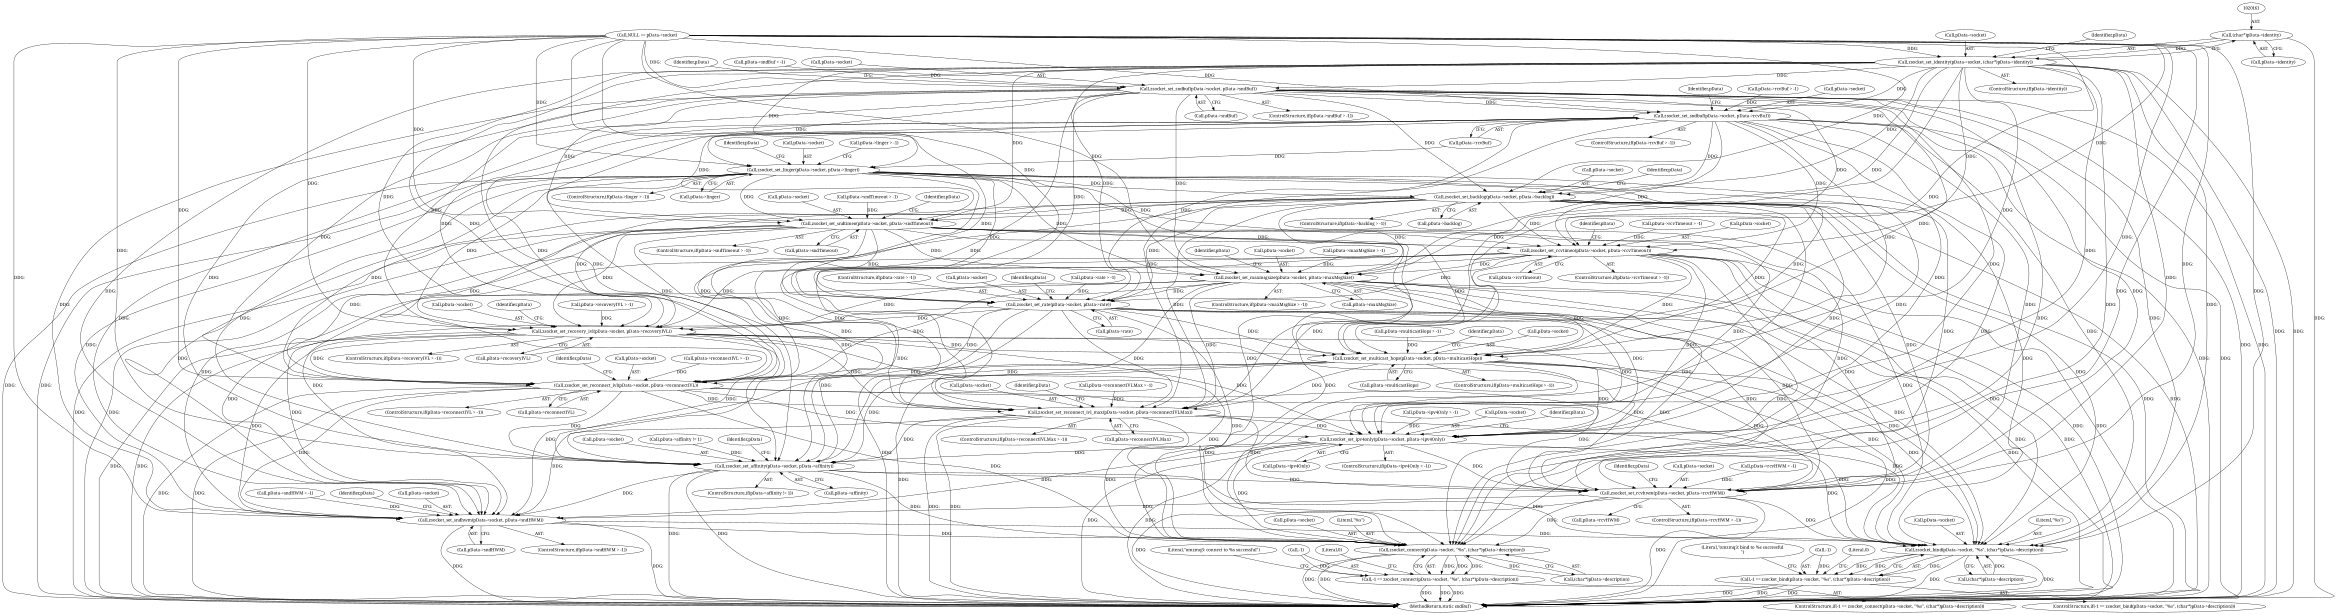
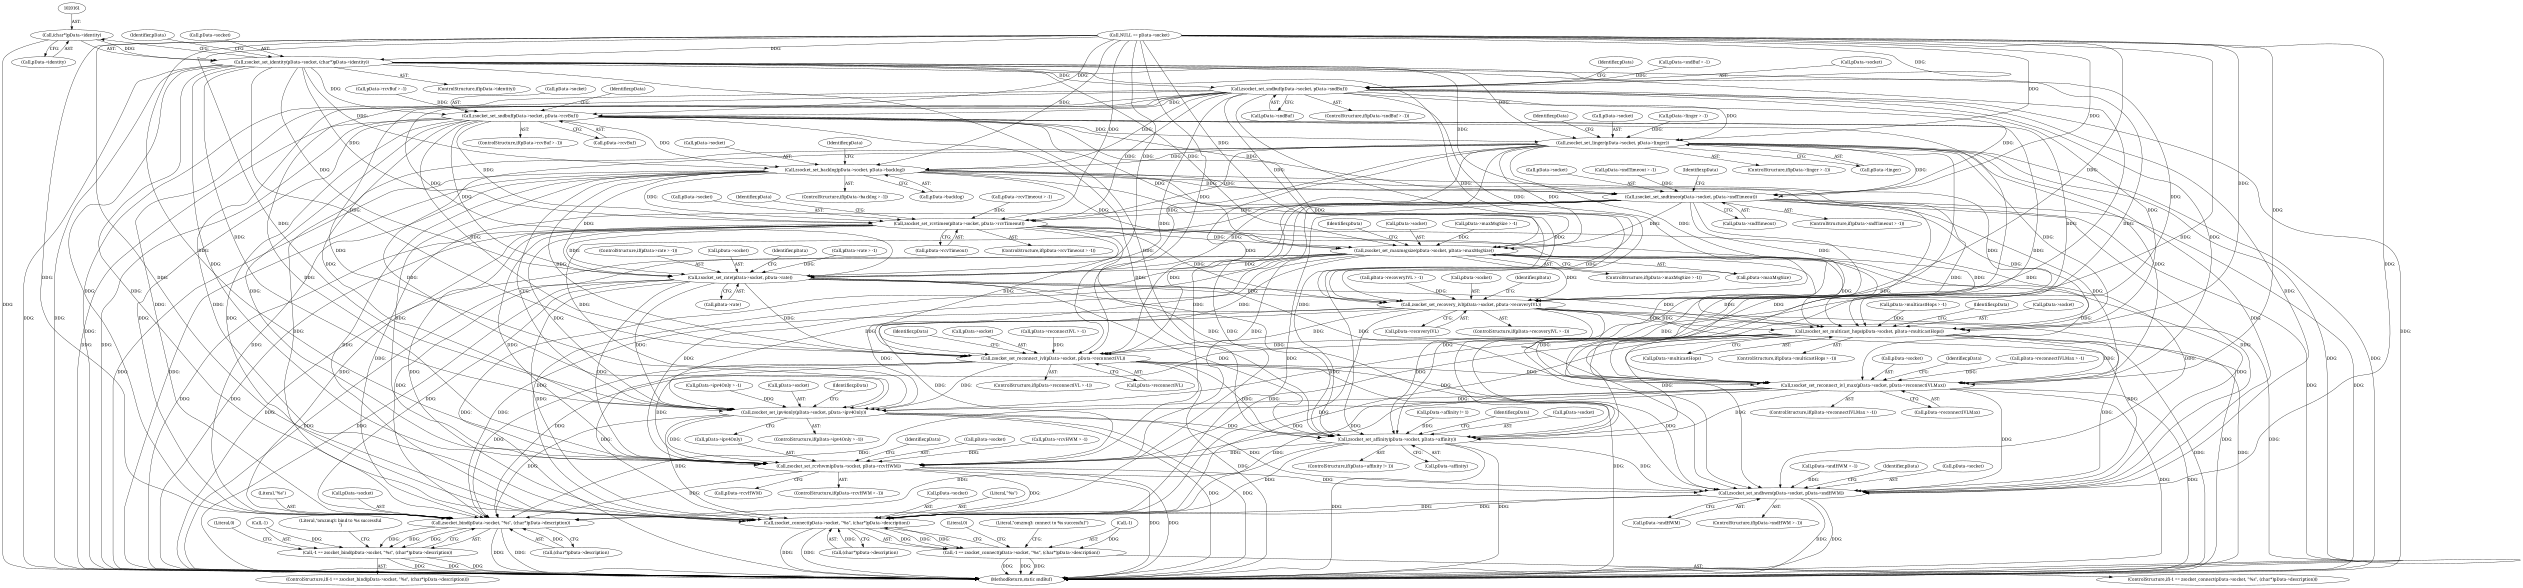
edge "(Call,pData->linger > -1)" -> "(Call,zsocket_set_linger(pData->socket, pData->linger))": label "CFG: " -> "DDG: "
edge "(Call,pData->rcvBuf)" -> "(Call,zsocket_set_linger(pData->socket, pData->linger))": now "(Call,zsocket_set_sndbuf(pData->socket, pData->rcvBuf))" -> "(Call,zsocket_set_linger(pData->socket, pData->linger))"
edge "(Call,zsocket_set_backlog(pData->socket, pData->backlog))" -> "(Call,zsocket_set_ipv4only(pData->socket, pData->ipv4Only))": label "DDG: " -> "CFG: "
edge "(Call,pData->ipv4Only)" -> "(Call,zsocket_set_ipv4only(pData->socket, pData->ipv4Only))": now "(Call,pData->ipv4Only)" -> "(Call,zsocket_set_rcvhwm(pData->socket, pData->rcvHWM))"
